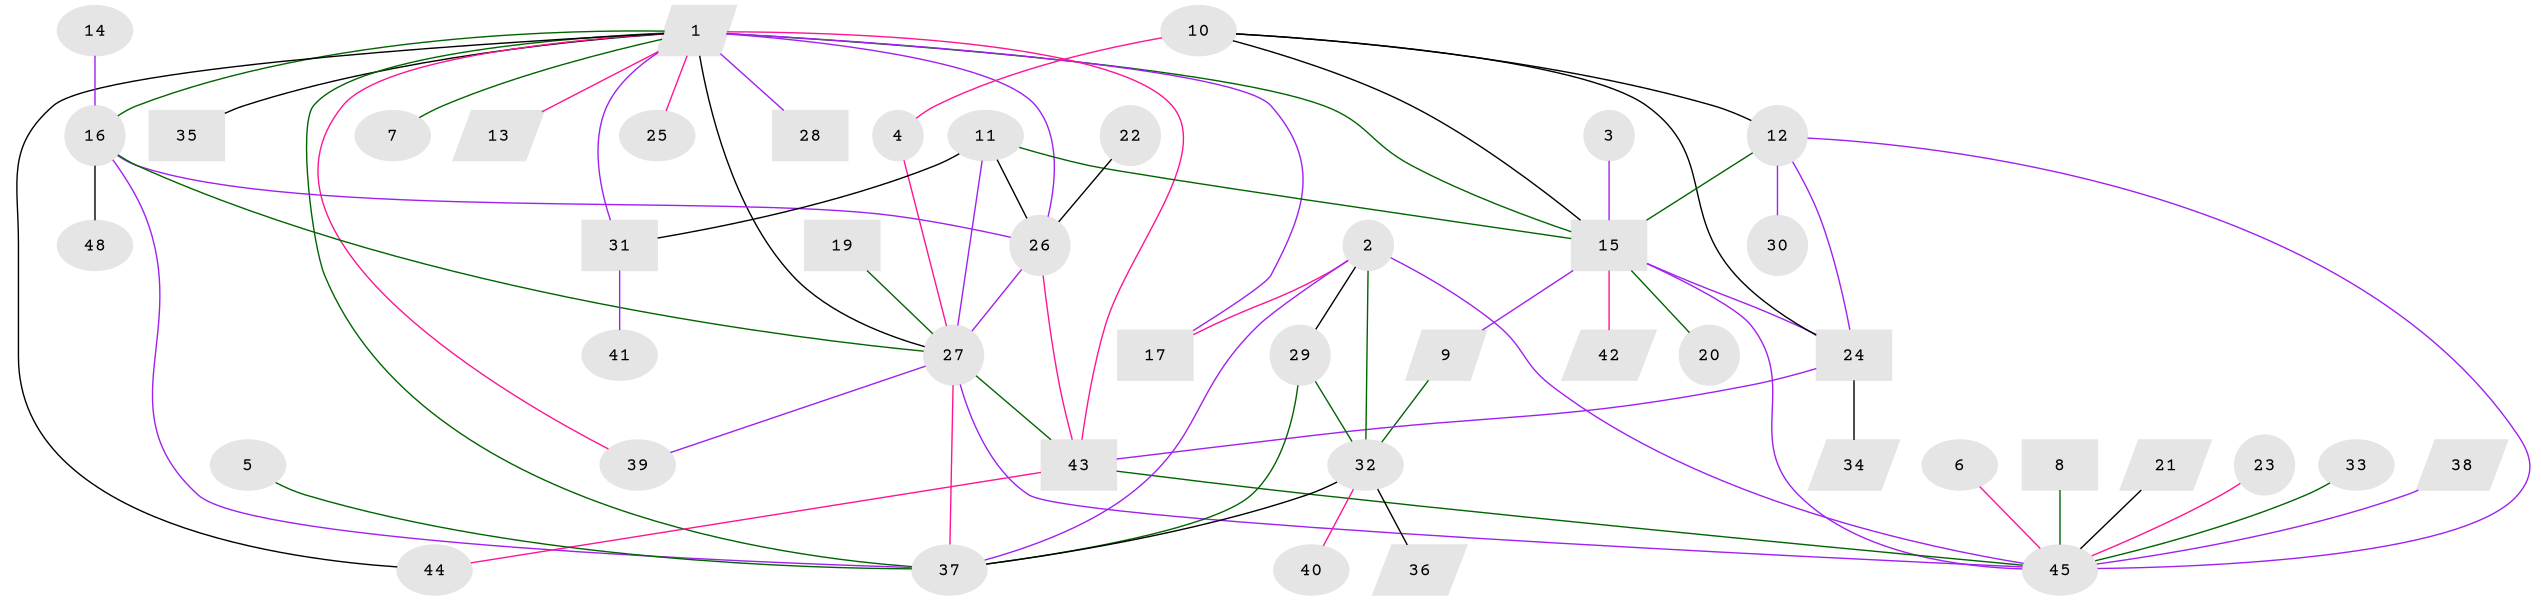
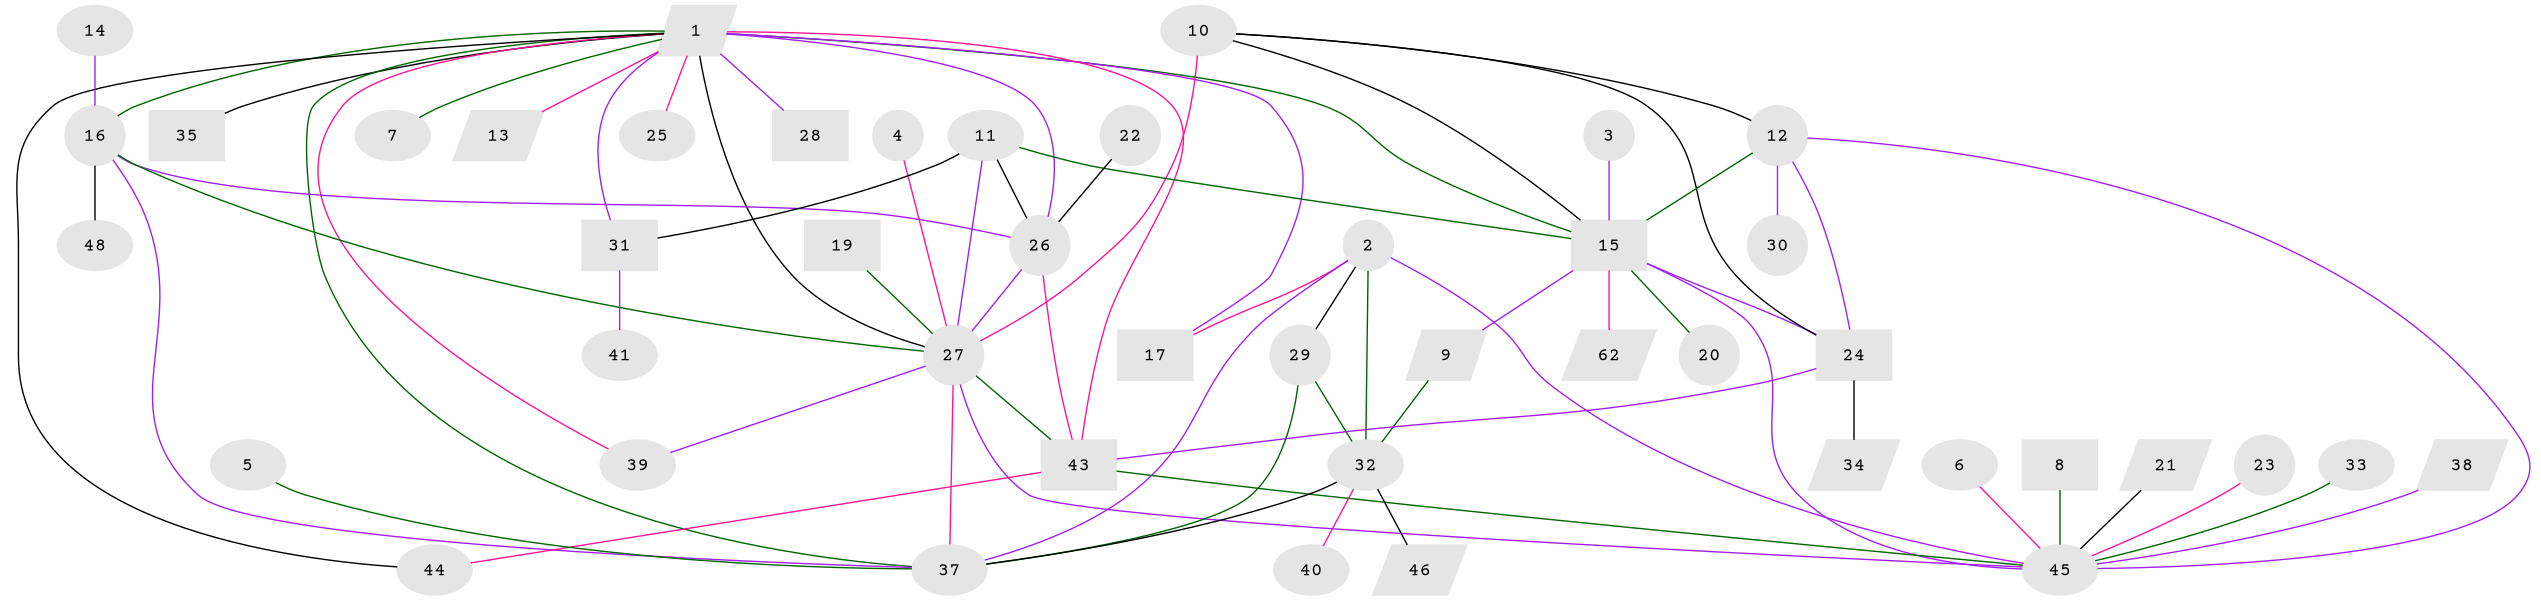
edge "10" -- "4": now "10" -- "27"
node "42": label "42" -> "62"
node "36": label "36" -> "46"
